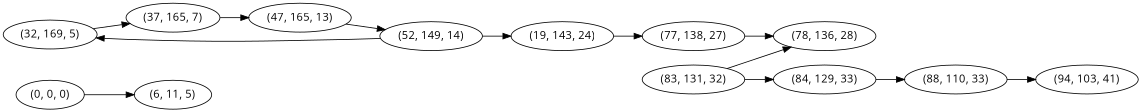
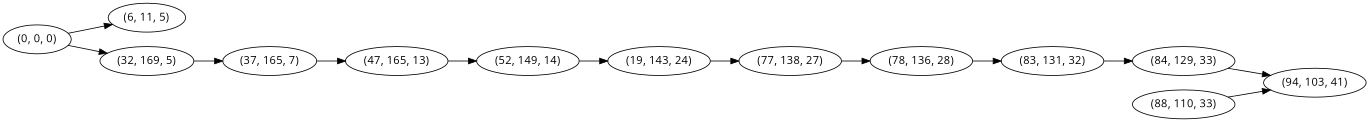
edge "(52, 149, 14)" -> "(32, 169, 5)": now "(0, 0, 0)" -> "(32, 169, 5)"
edge "(83, 131, 32)" -> "(78, 136, 28)": reversed
edge "(84, 129, 33)" -> "(88, 110, 33)": now "(84, 129, 33)" -> "(94, 103, 41)"
